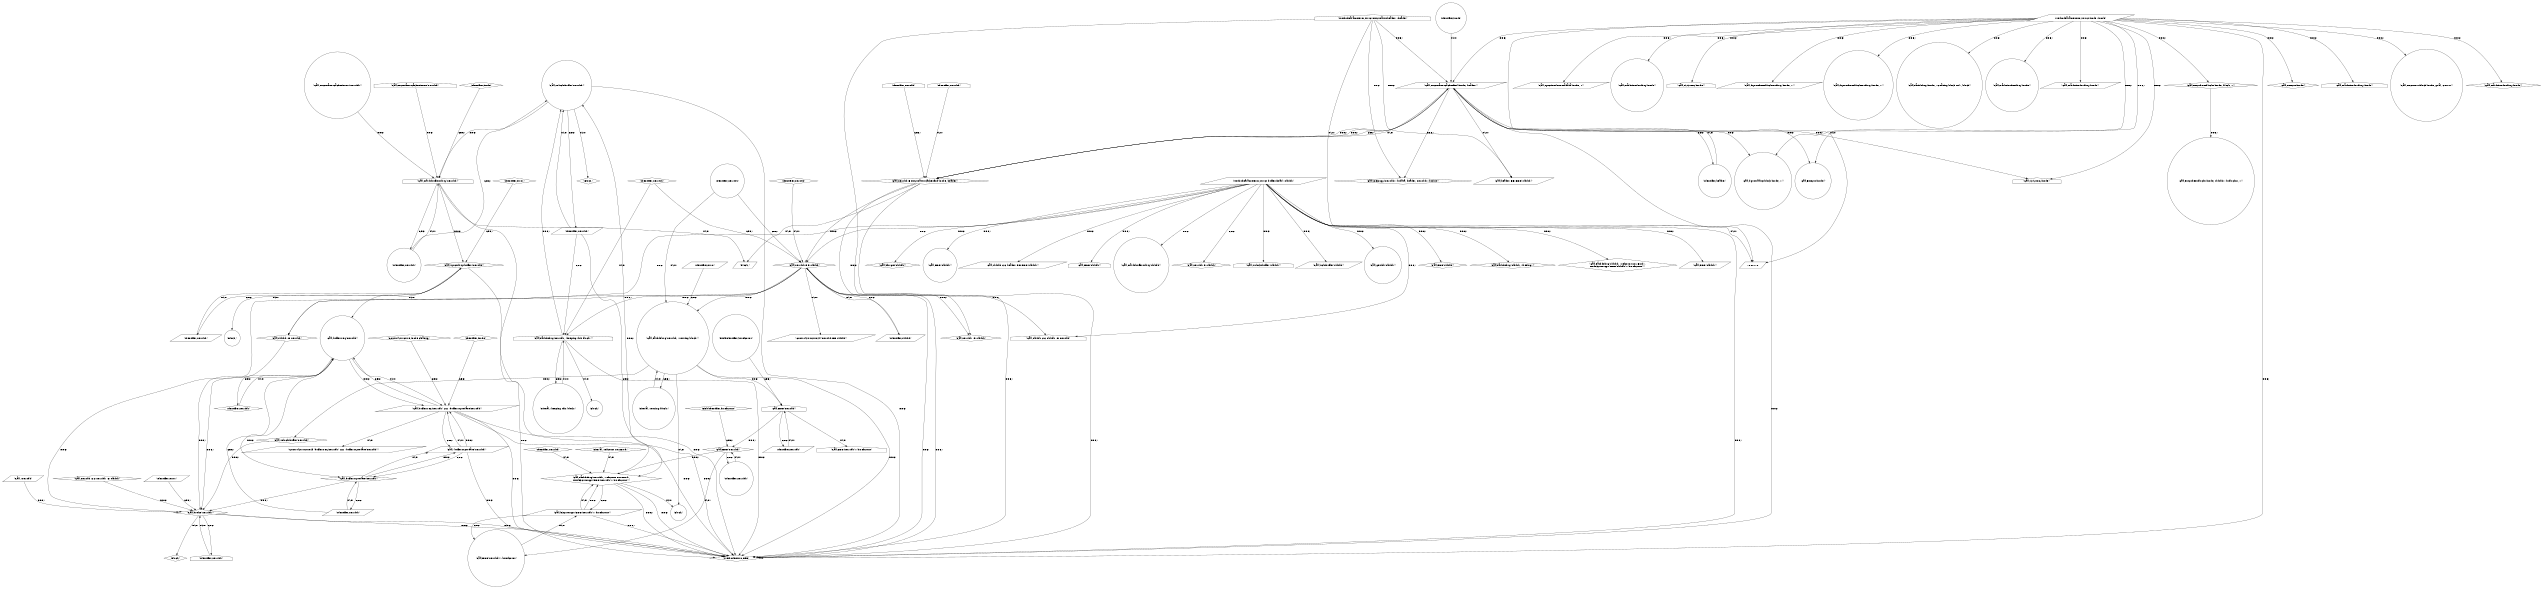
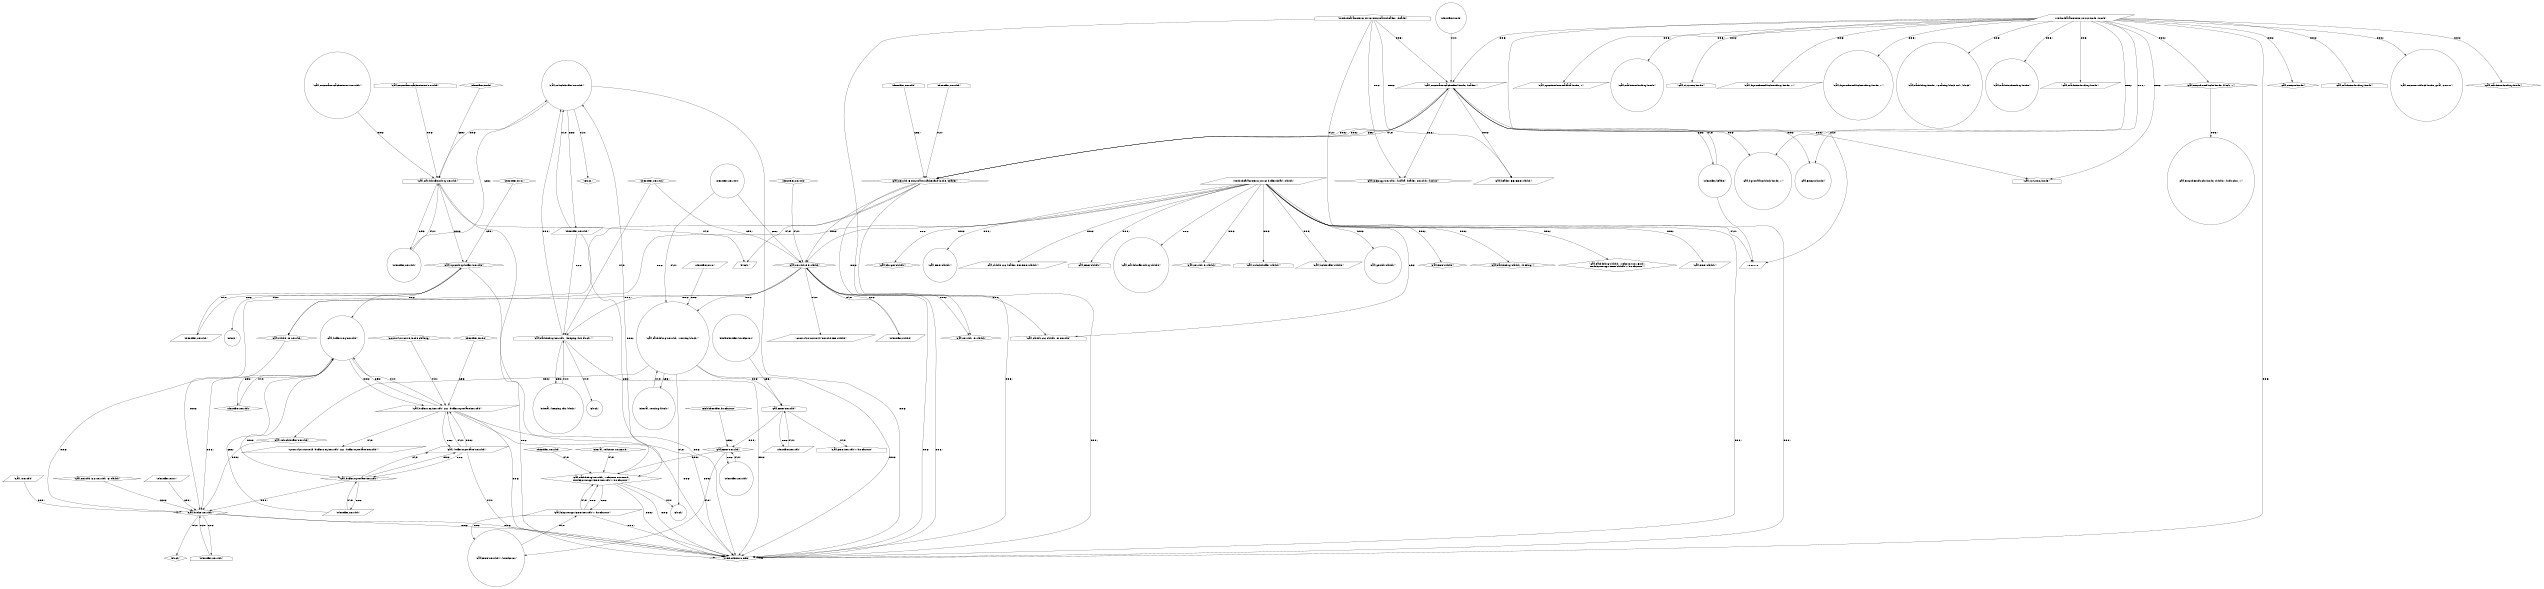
edge "(Call,ext2_xattr_cache_find(inode, header))" -> "(Call,header == HDR(old_bh))": label "AST: " -> "DDG: "
edge "(MethodParameterIn,struct buffer_head *old_bh)" -> "(Call,new_bh = old_bh)": label "CFG: " -> "DDG: "
edge "(MethodParameterIn,struct buffer_head *old_bh)" -> "(Call,old_bh && old_bh != new_bh)": label "DDG: " -> "CFG: "
edge "(Call,sync_dirty_buffer(new_bh))" -> "(Call,buffer_req(new_bh))": label "AST: " -> "DDG: "
edge "(Call,new_bh == old_bh)" -> "(Call,brelse(new_bh))": now "(Call,new_bh = ext2_xattr_cache_find(inode, header))" -> "(Call,brelse(new_bh))"
edge "(ControlStructure,inode cleanup;)" -> "(Call,buffer_req(new_bh) && !buffer_uptodate(new_bh))": label "CFG: " -> "AST: "
edge "(Call,!buffer_uptodate(new_bh))" -> "(MethodReturn,RET)": label "DDG: " -> "AST: "
edge "(Call,ext2_xattr_cache_find(inode, header))" -> "(MethodReturn,RET)": now "(Identifier,header)" -> "(MethodReturn,RET)"
